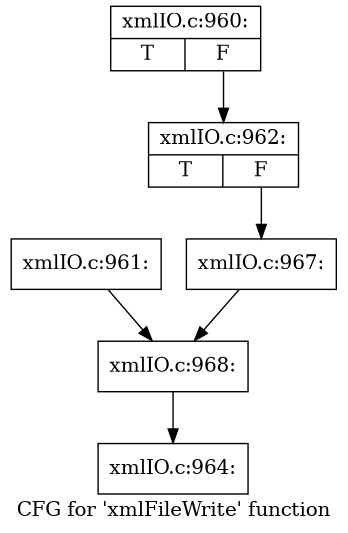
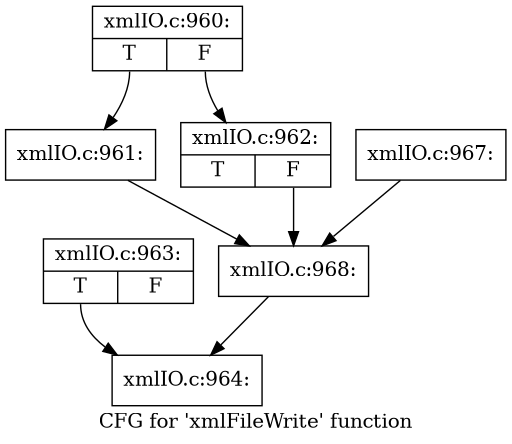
edge "xmlIO.c:960:" -> "xmlIO.c:961:": added
edge "xmlIO.c:962:" -> "xmlIO.c:967:": now "xmlIO.c:962:" -> "xmlIO.c:968:"
node "xmlIO.c:963:": added
